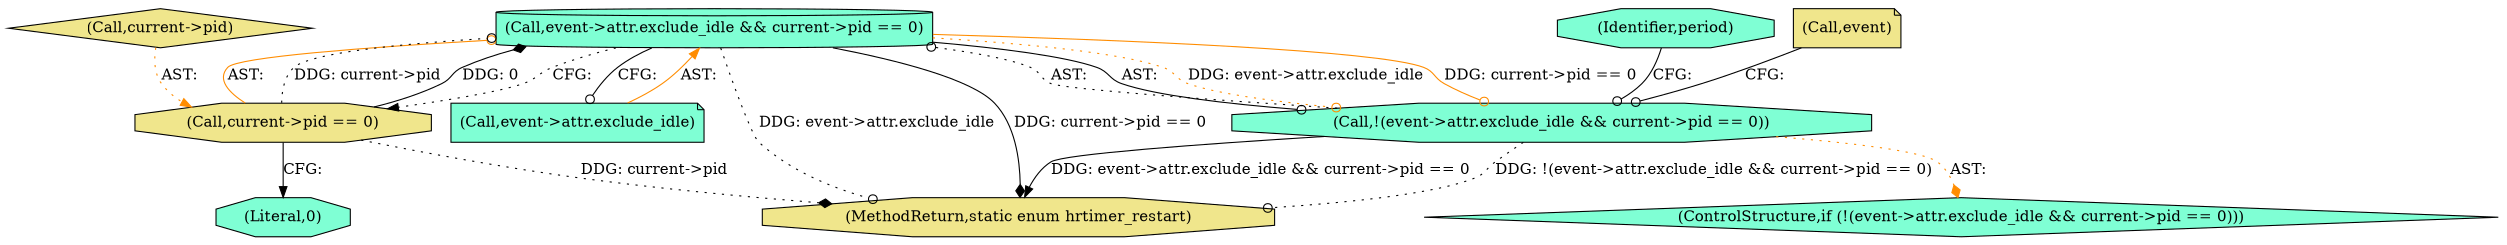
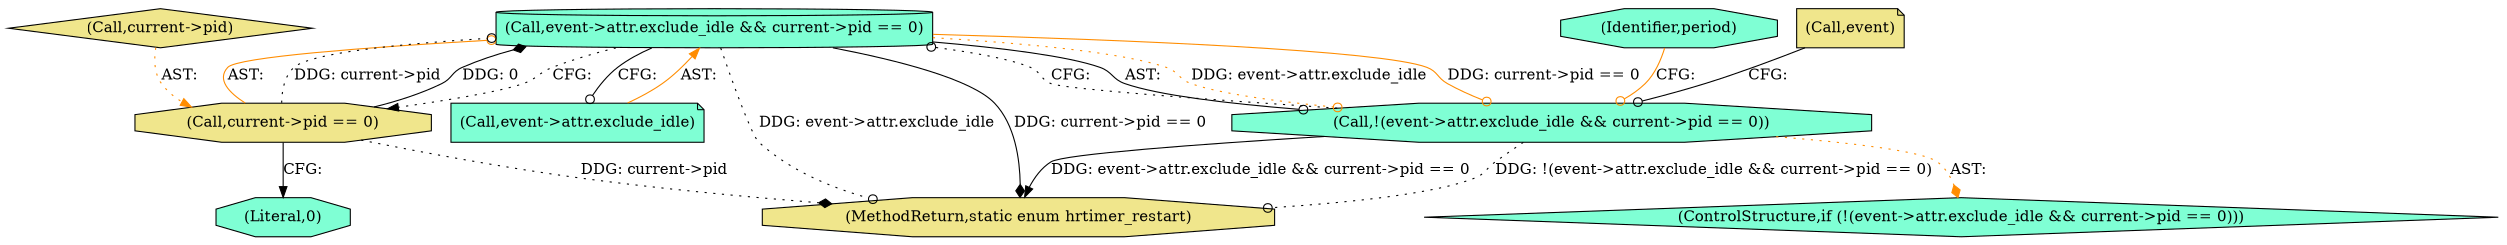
edge "(Call,!(event->attr.exclude_idle && current->pid == 0))" -> "(Call,event->attr.exclude_idle && current->pid == 0)": label "AST: " -> "CFG: "
edge "(Identifier,period)" -> "(Call,!(event->attr.exclude_idle && current->pid == 0))": color black -> darkorange
